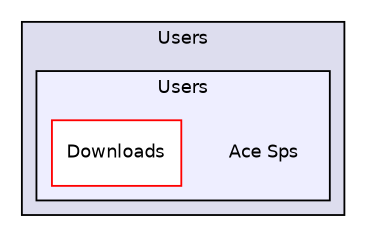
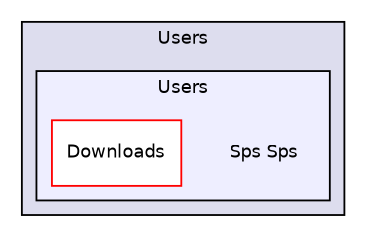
node "Ace Sps": label "Ace Sps" -> "Sps Sps"
